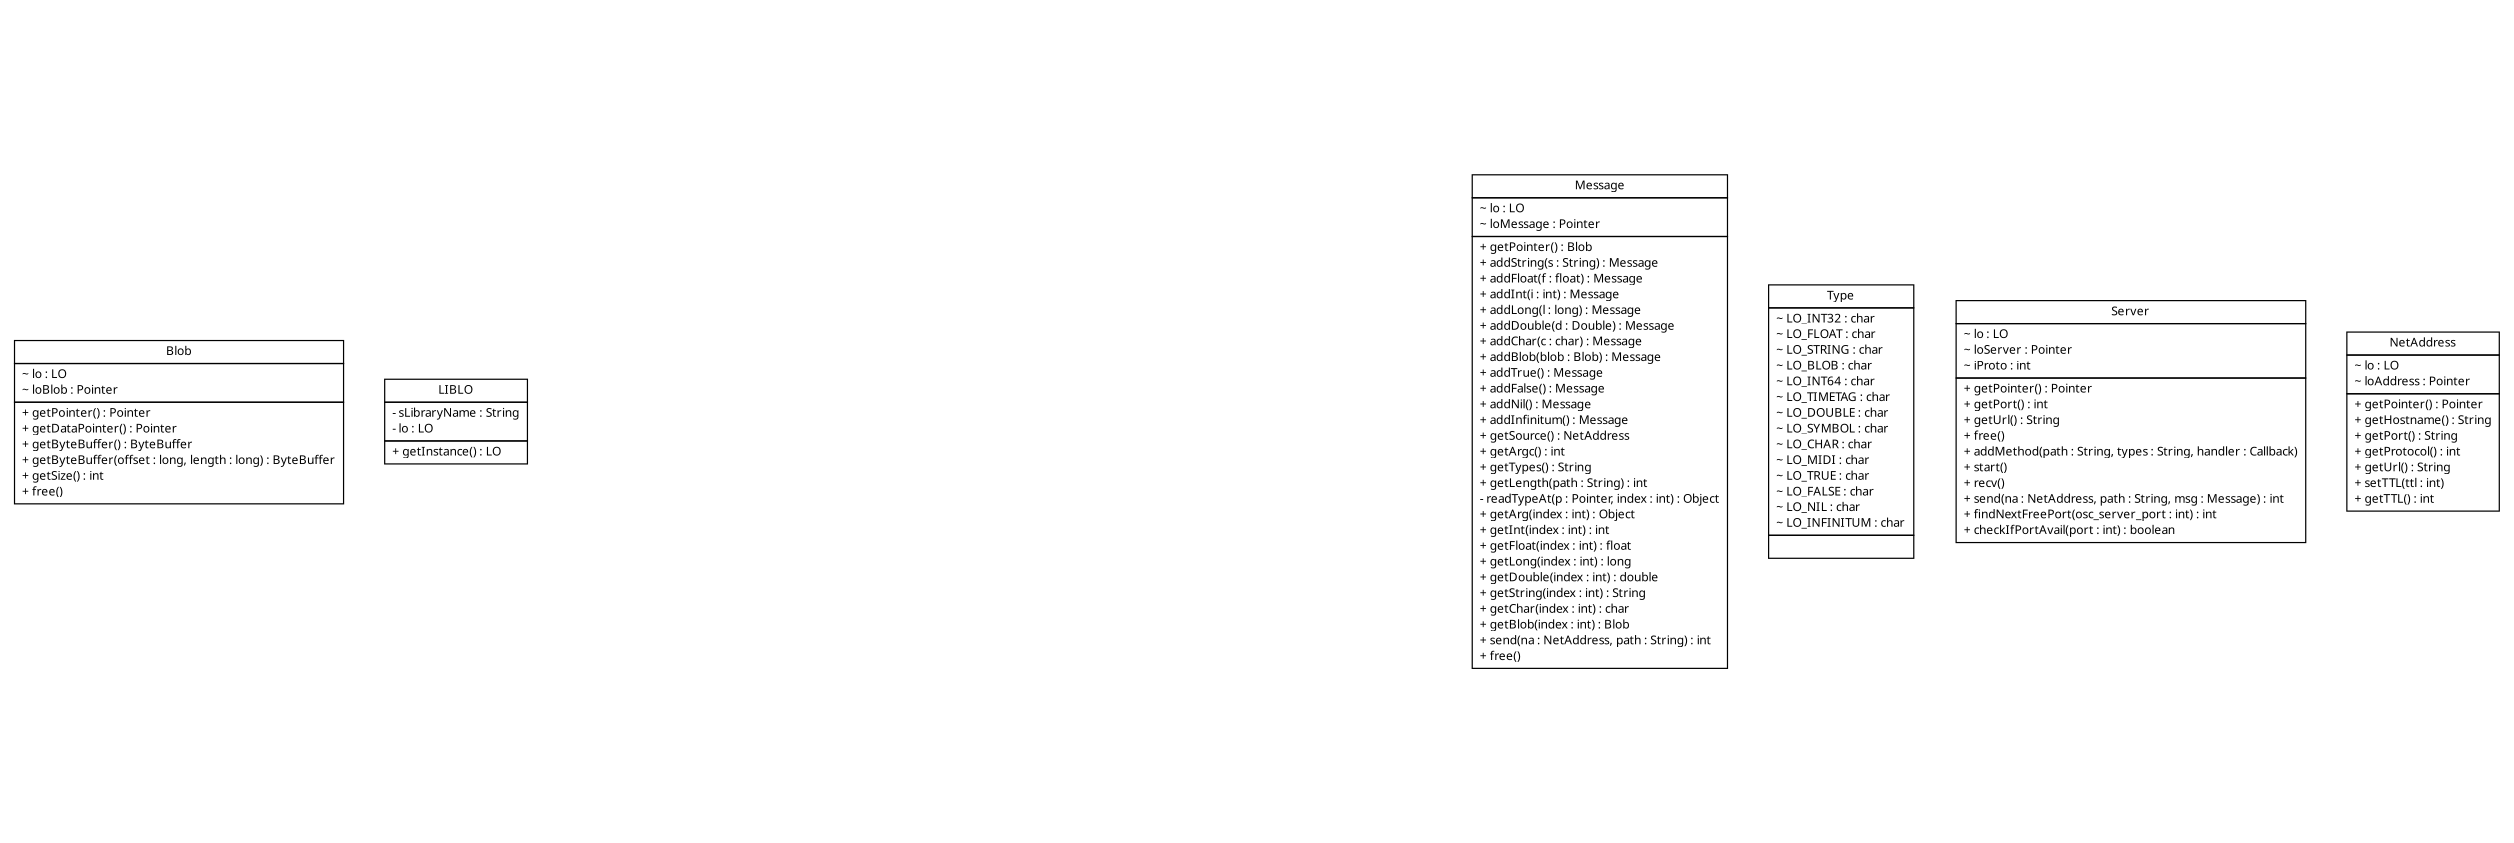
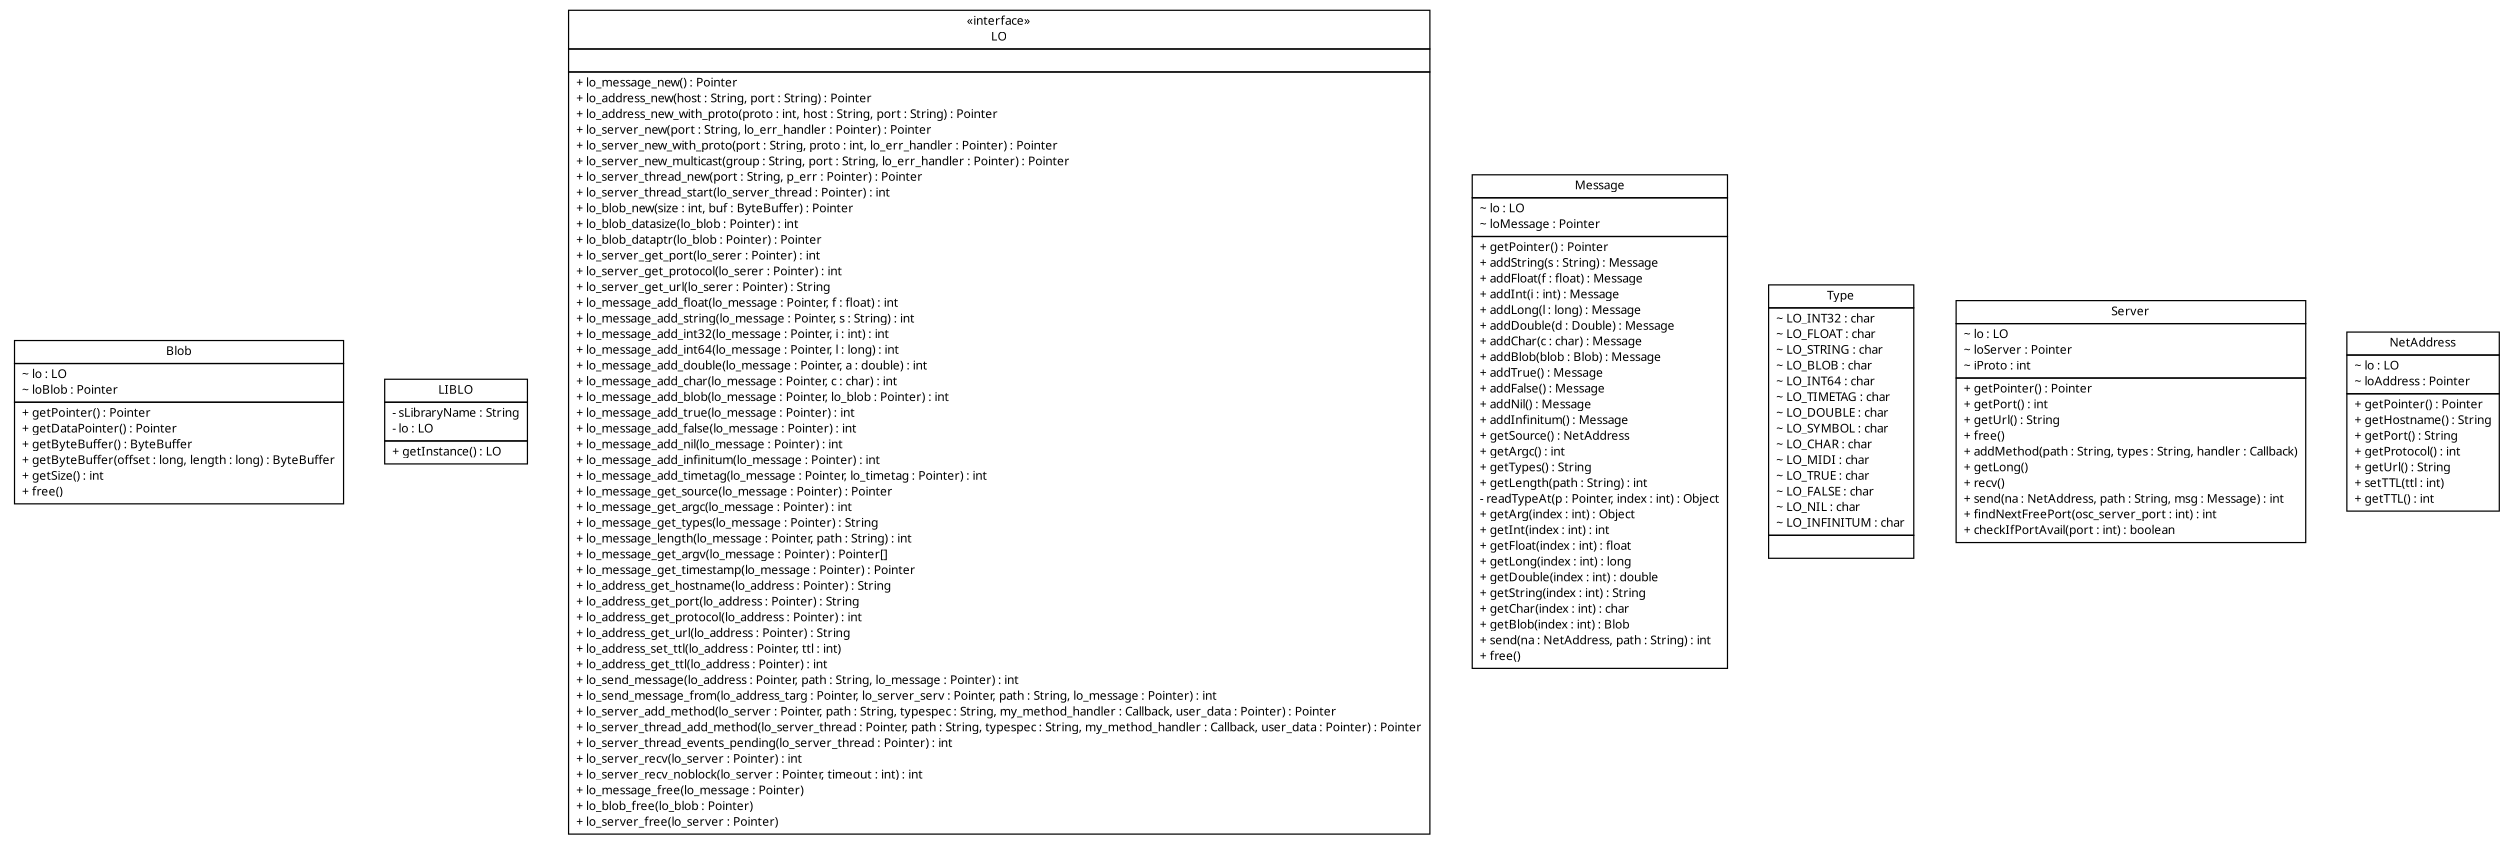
node "Message": text "+ getPointer() : Blob" -> "+ getPointer() : Pointer"
node "LO": added
node "Server": text "+ start()" -> "+ getLong()"
